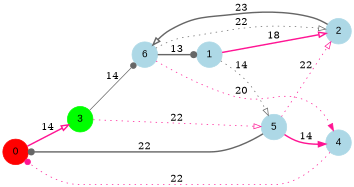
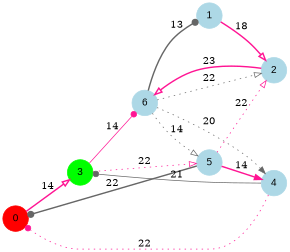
edge "2" -> "6": color gray40 -> deeppink
edge "1" -> "5": now "6" -> "5"
edge "3" -> "6": color gray40 -> deeppink
edge "6" -> "4": color deeppink -> gray40
edge "4" -> "3": added, label "21"
